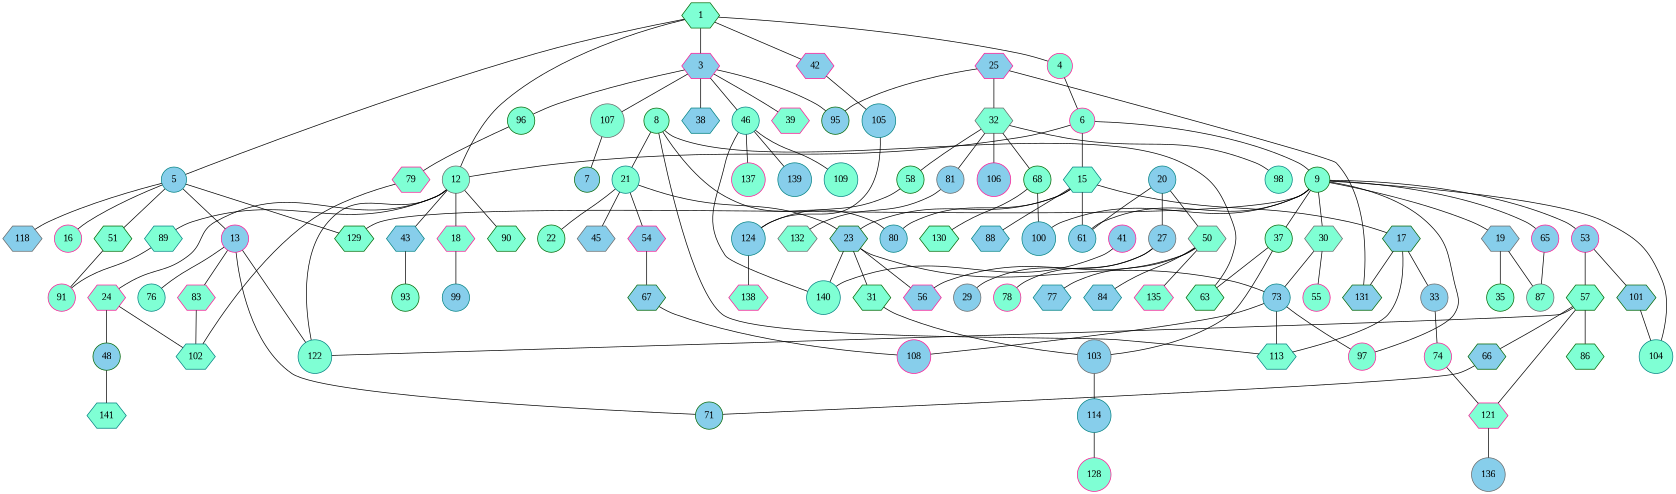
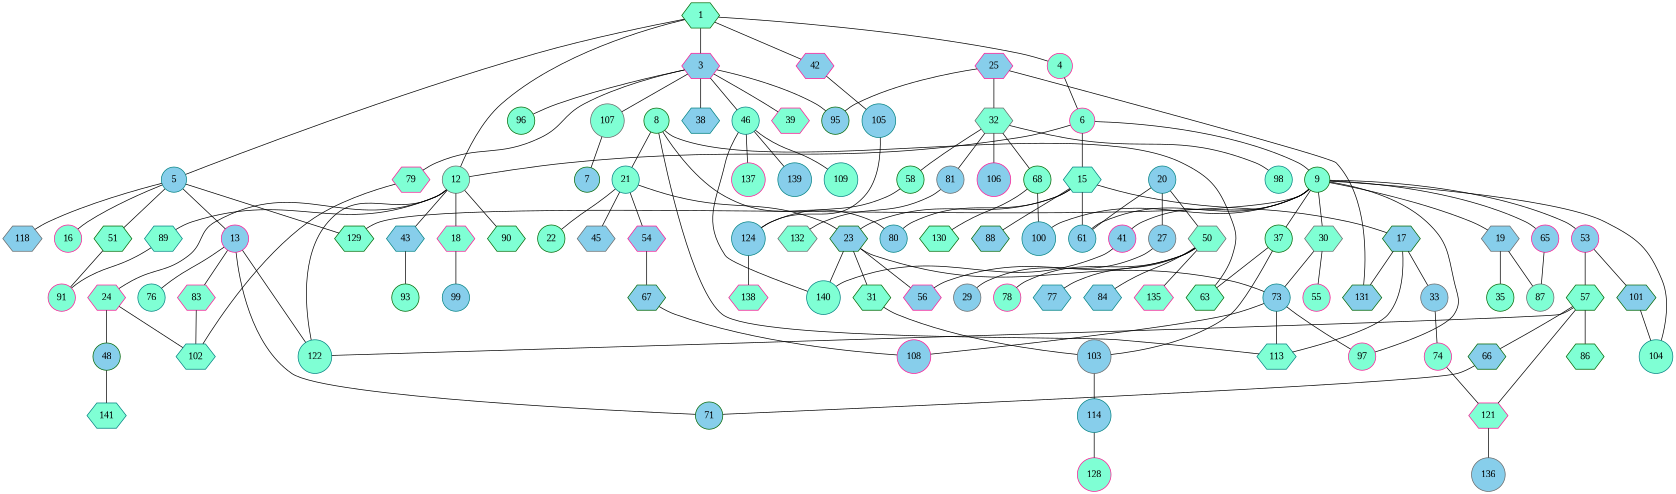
edge "96" -- "79": now "3" -- "79"
edge "9" -- "41": added
node "88": color teal -> darkgreen
edge "27" -- "78": now "50" -- "78"
